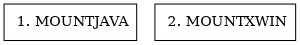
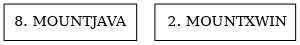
node "1. MOUNTJAVA": label "1. MOUNTJAVA" -> "8. MOUNTJAVA"
